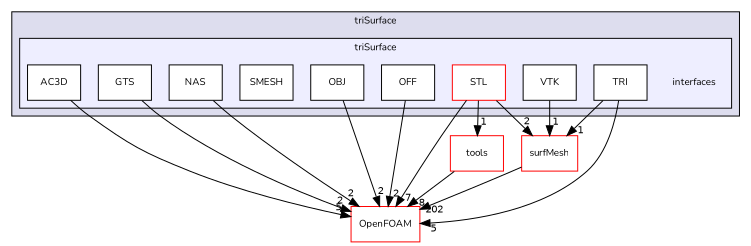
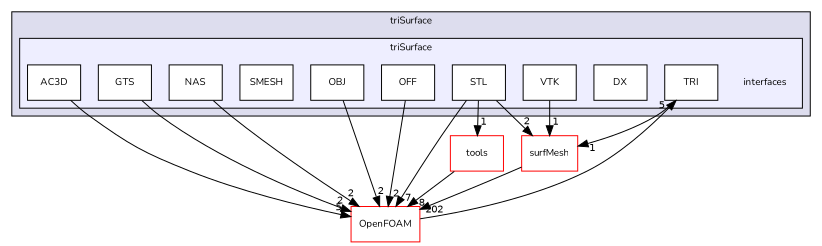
node "STL": color red -> black
node "DX": added
edge "TRI" -> "OpenFOAM": reversed
